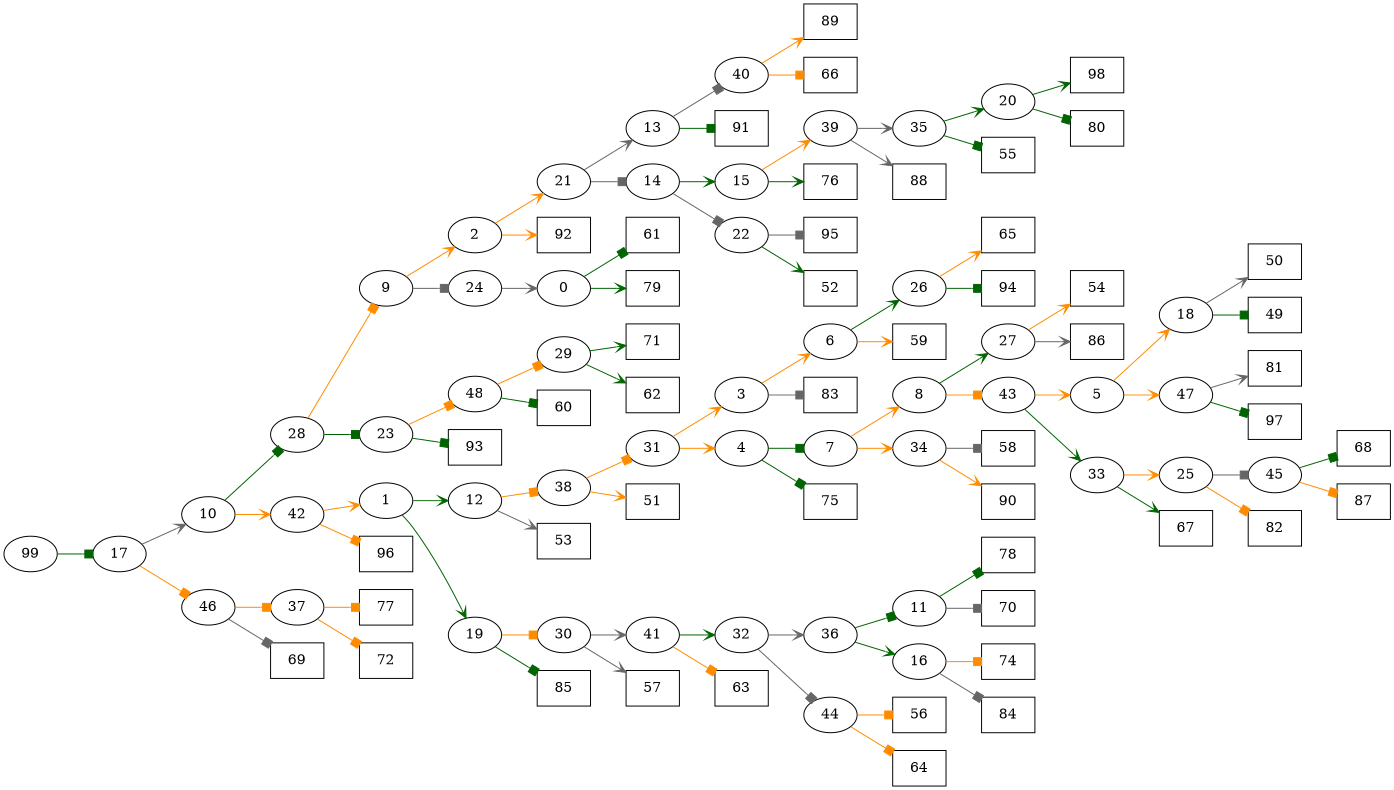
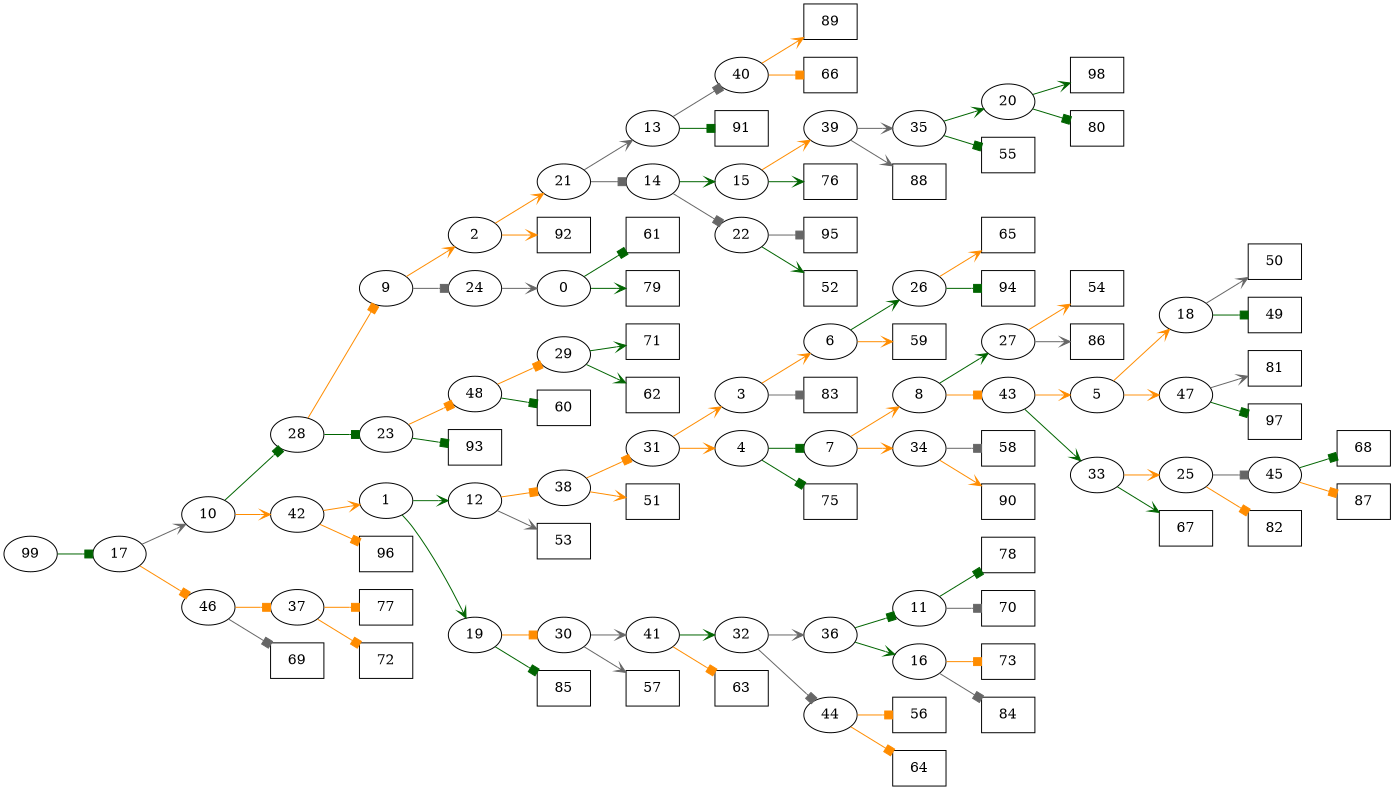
node "74": label "74" -> "73"
